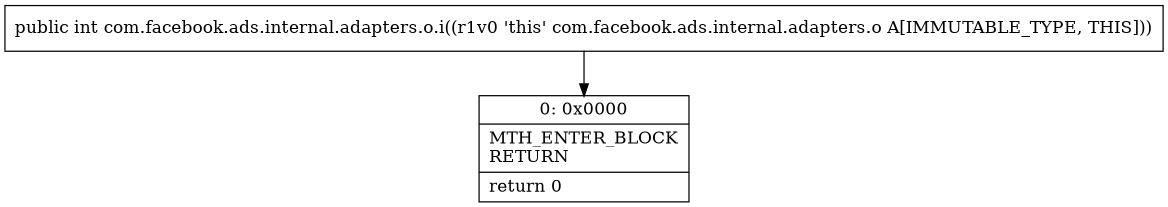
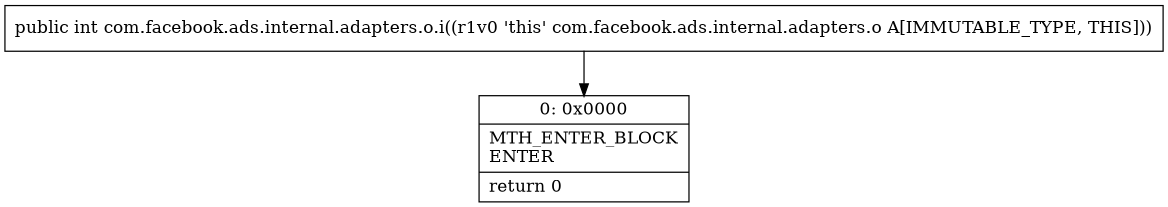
node "0: 0x0000": text "RETURN" -> "ENTER"
